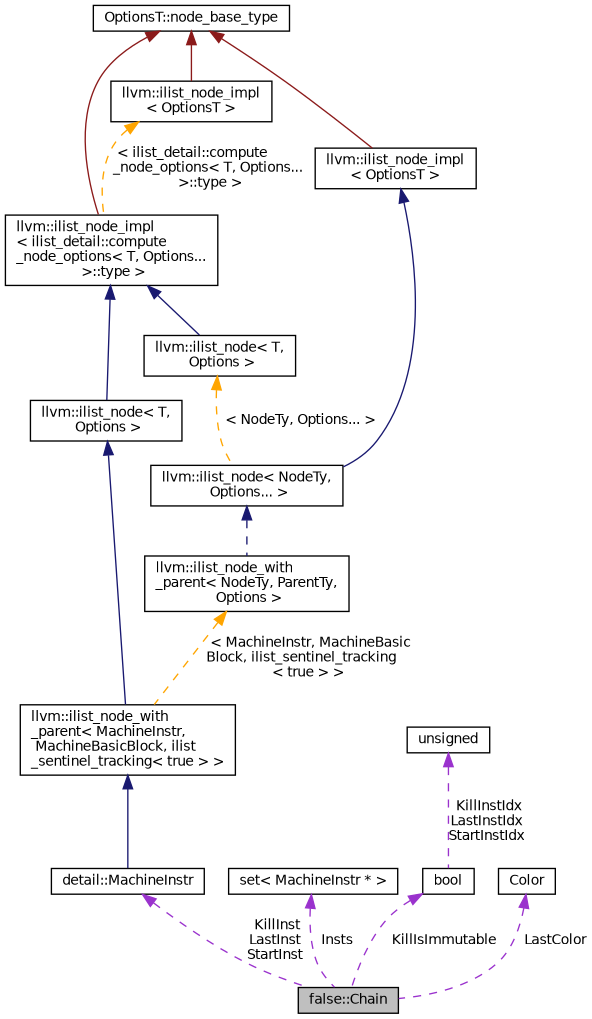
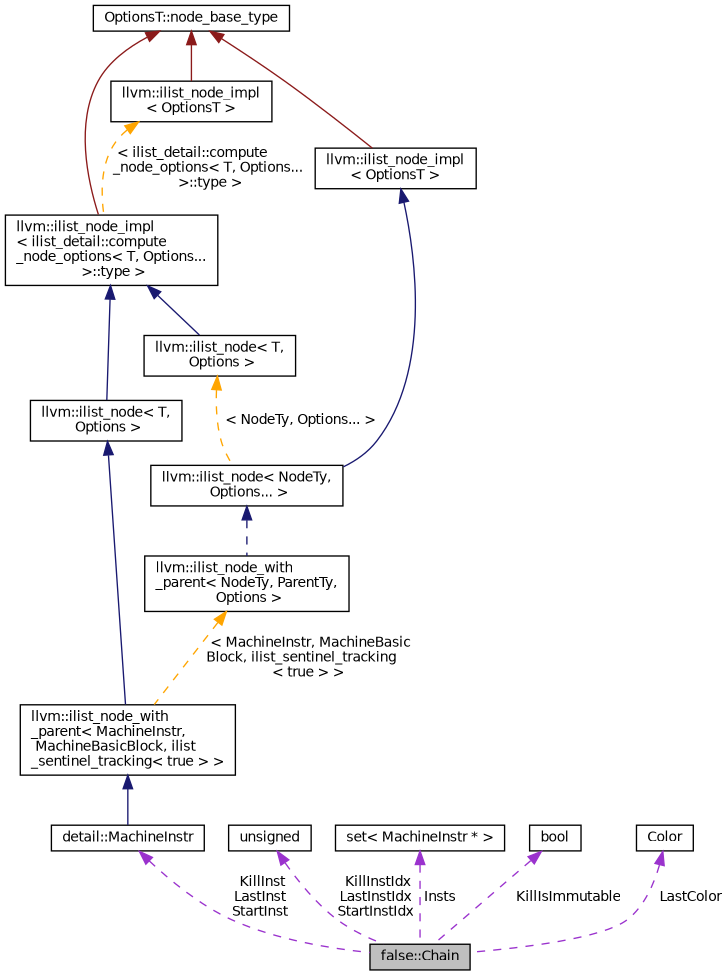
edge "bool" -> "unsigned": now "false::Chain" -> "unsigned"
